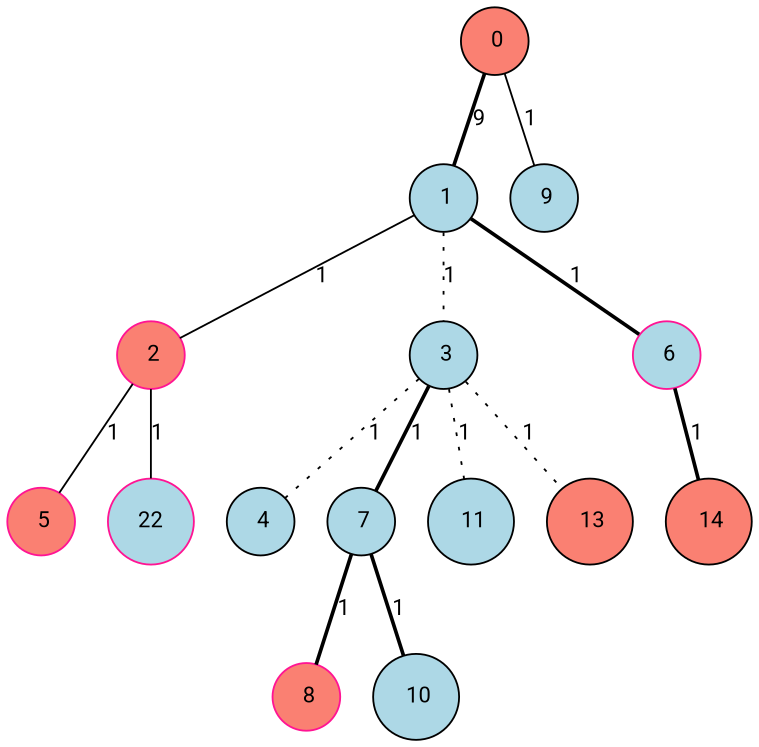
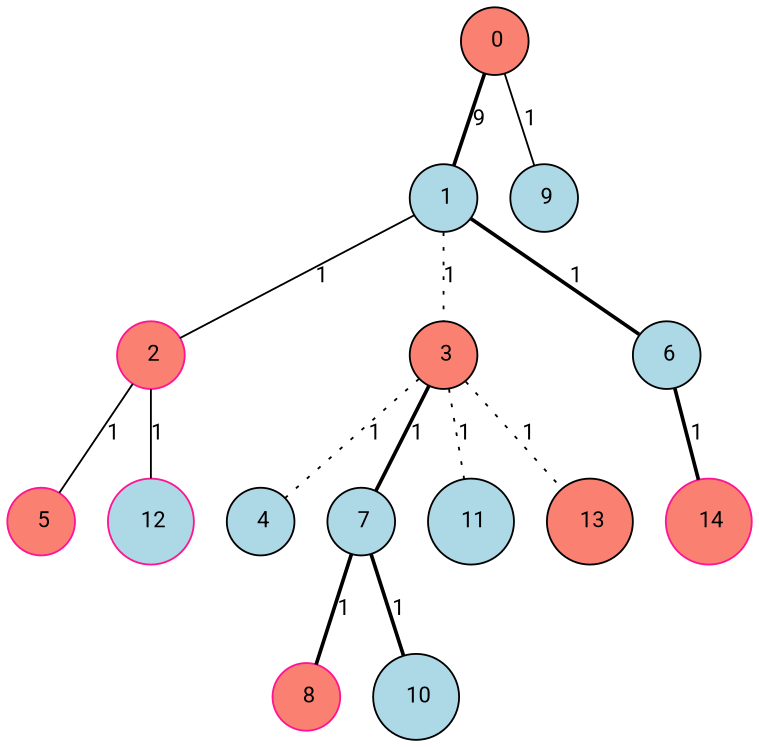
node "3": fillcolor lightblue -> salmon
node "6": color deeppink -> black
node "22": label "22" -> "12"
node "14": color black -> deeppink
